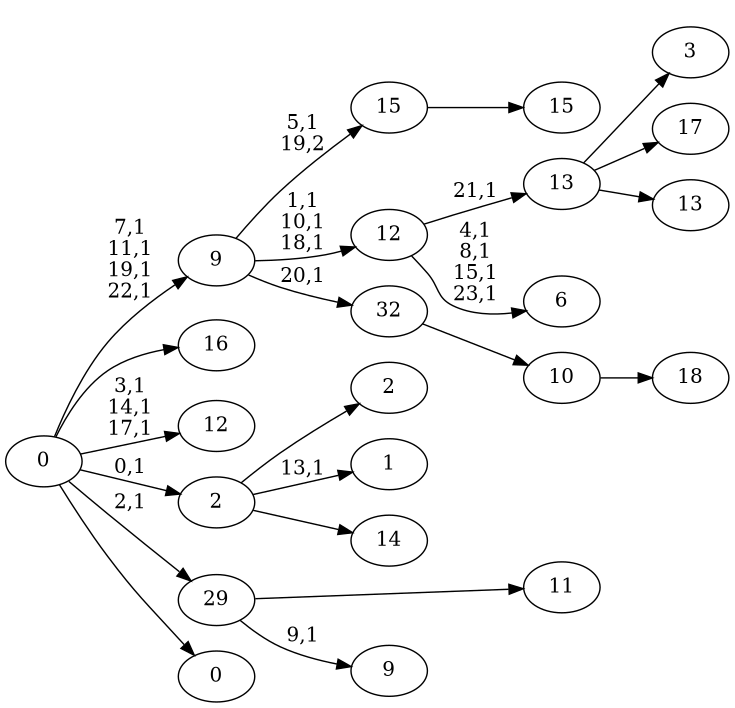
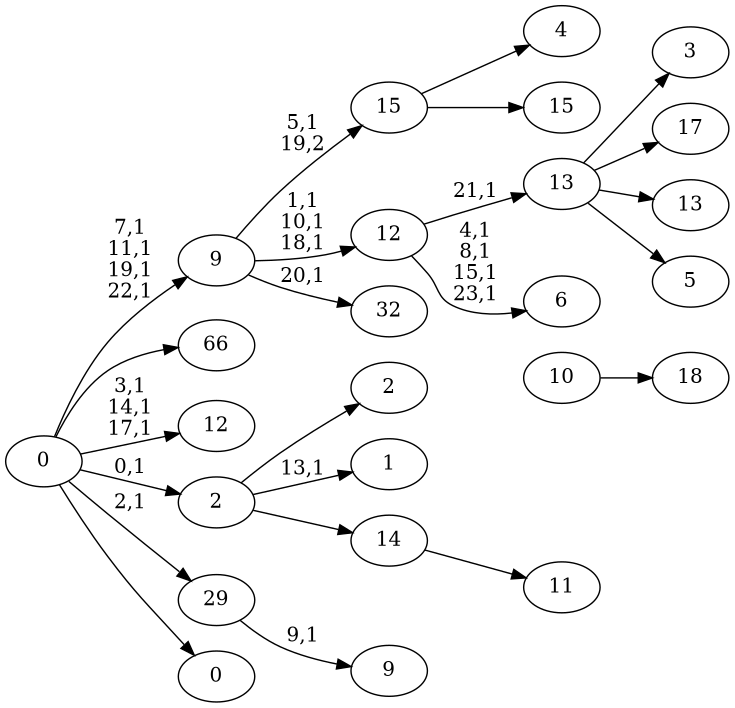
node "4": added
node "5": added
edge "32" -> "10": removed
node "16": label "16" -> "66"
edge "29" -> "11": now "14" -> "11"
